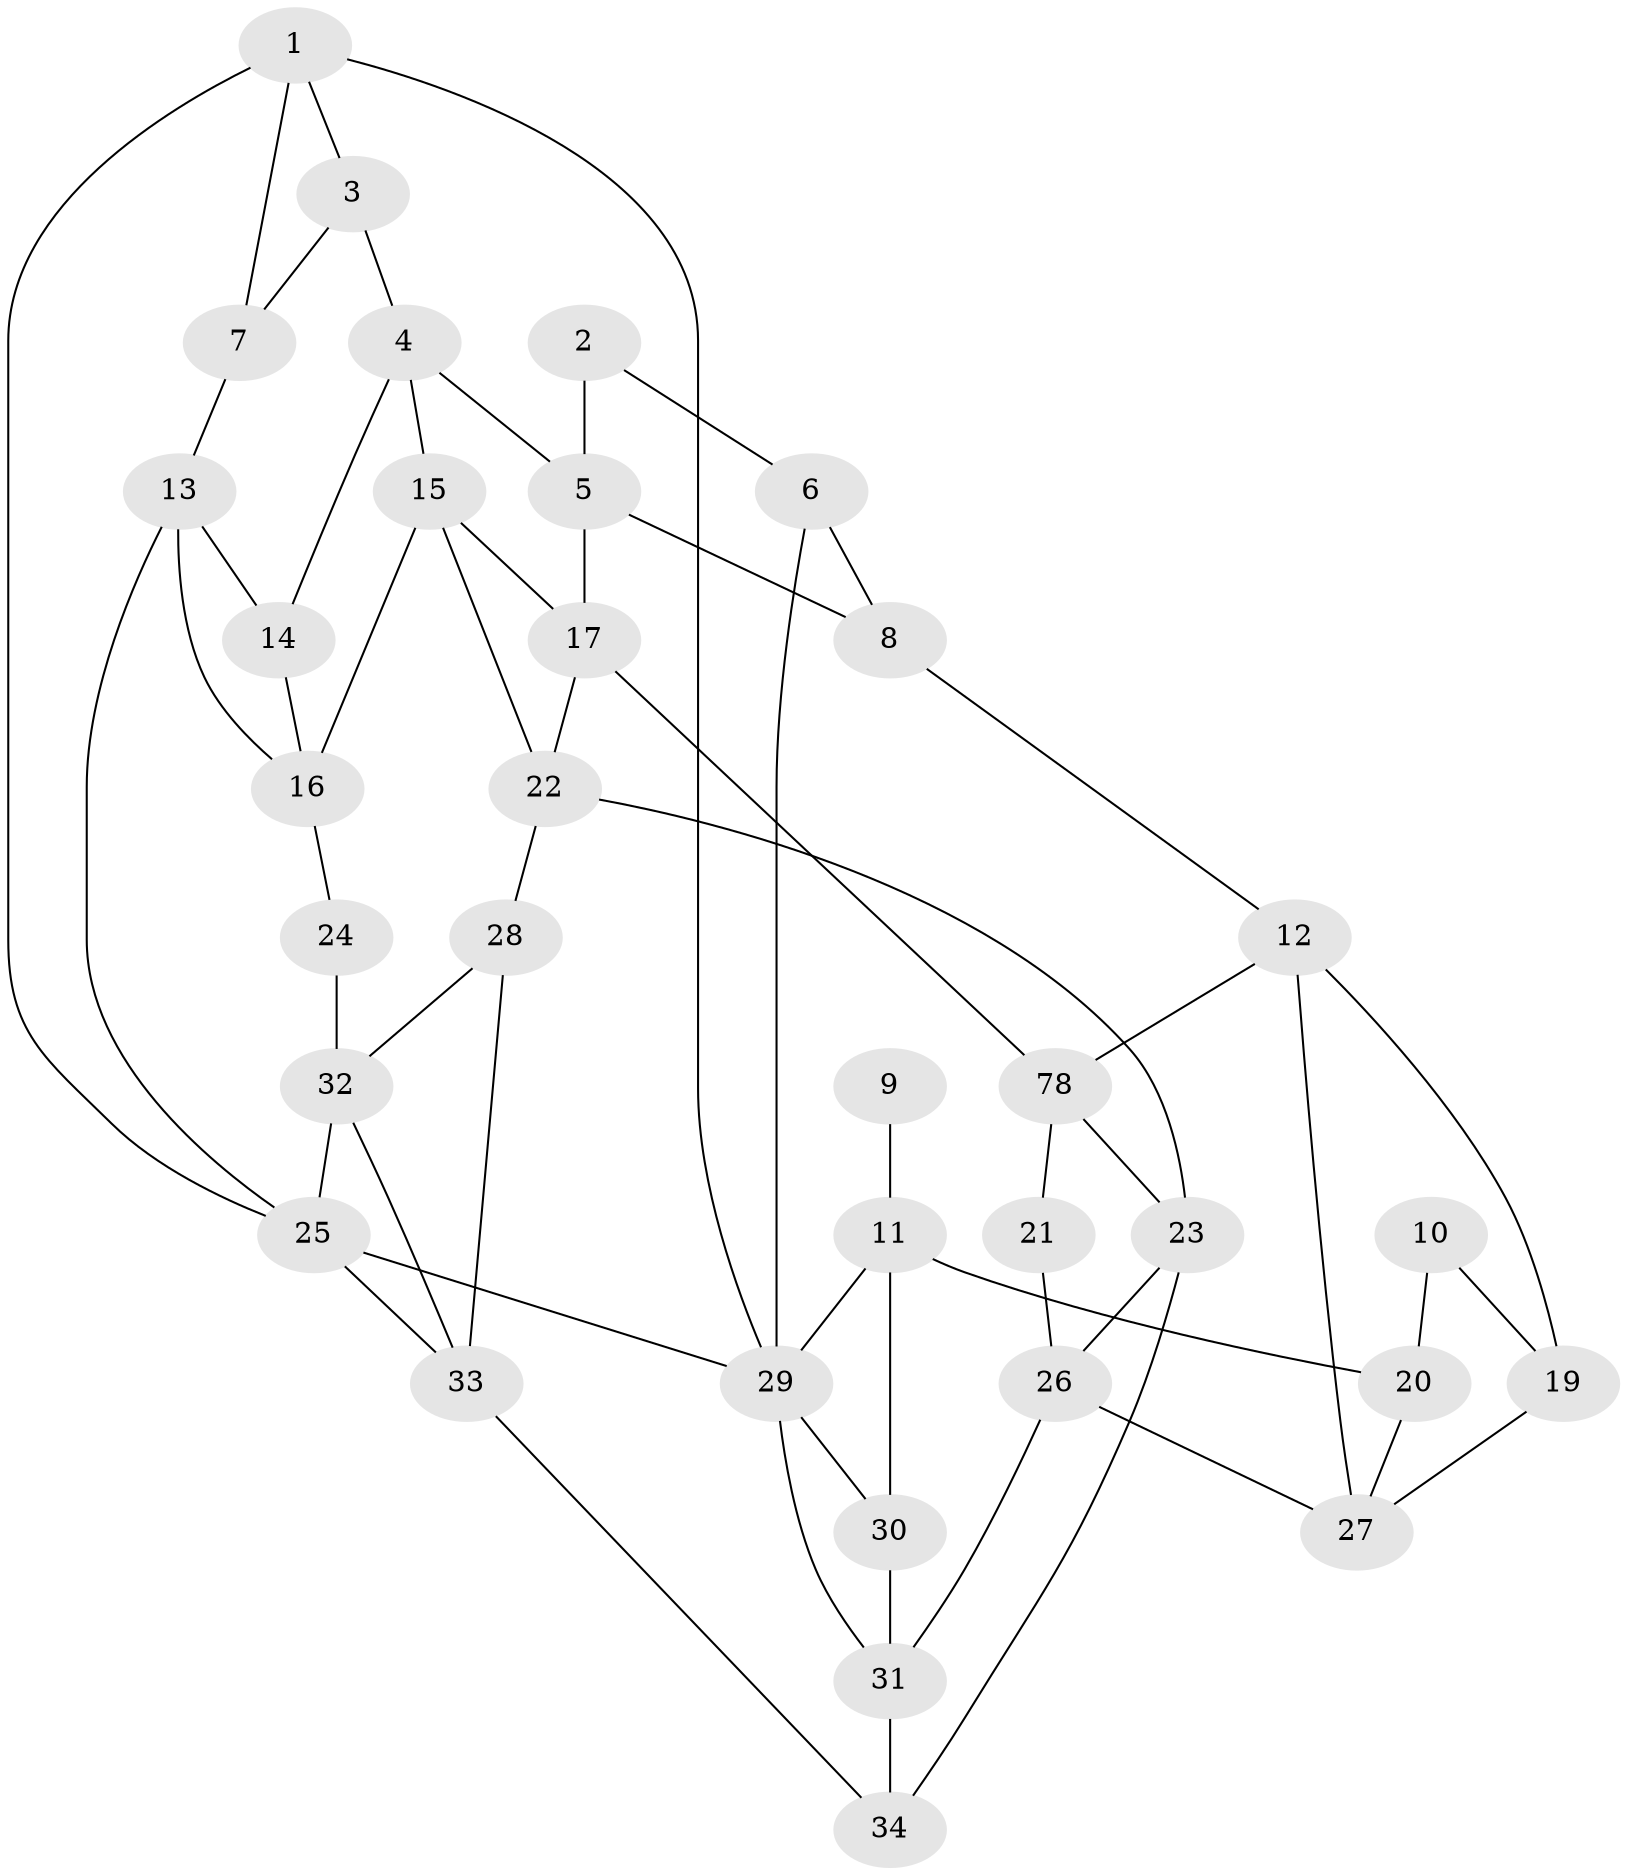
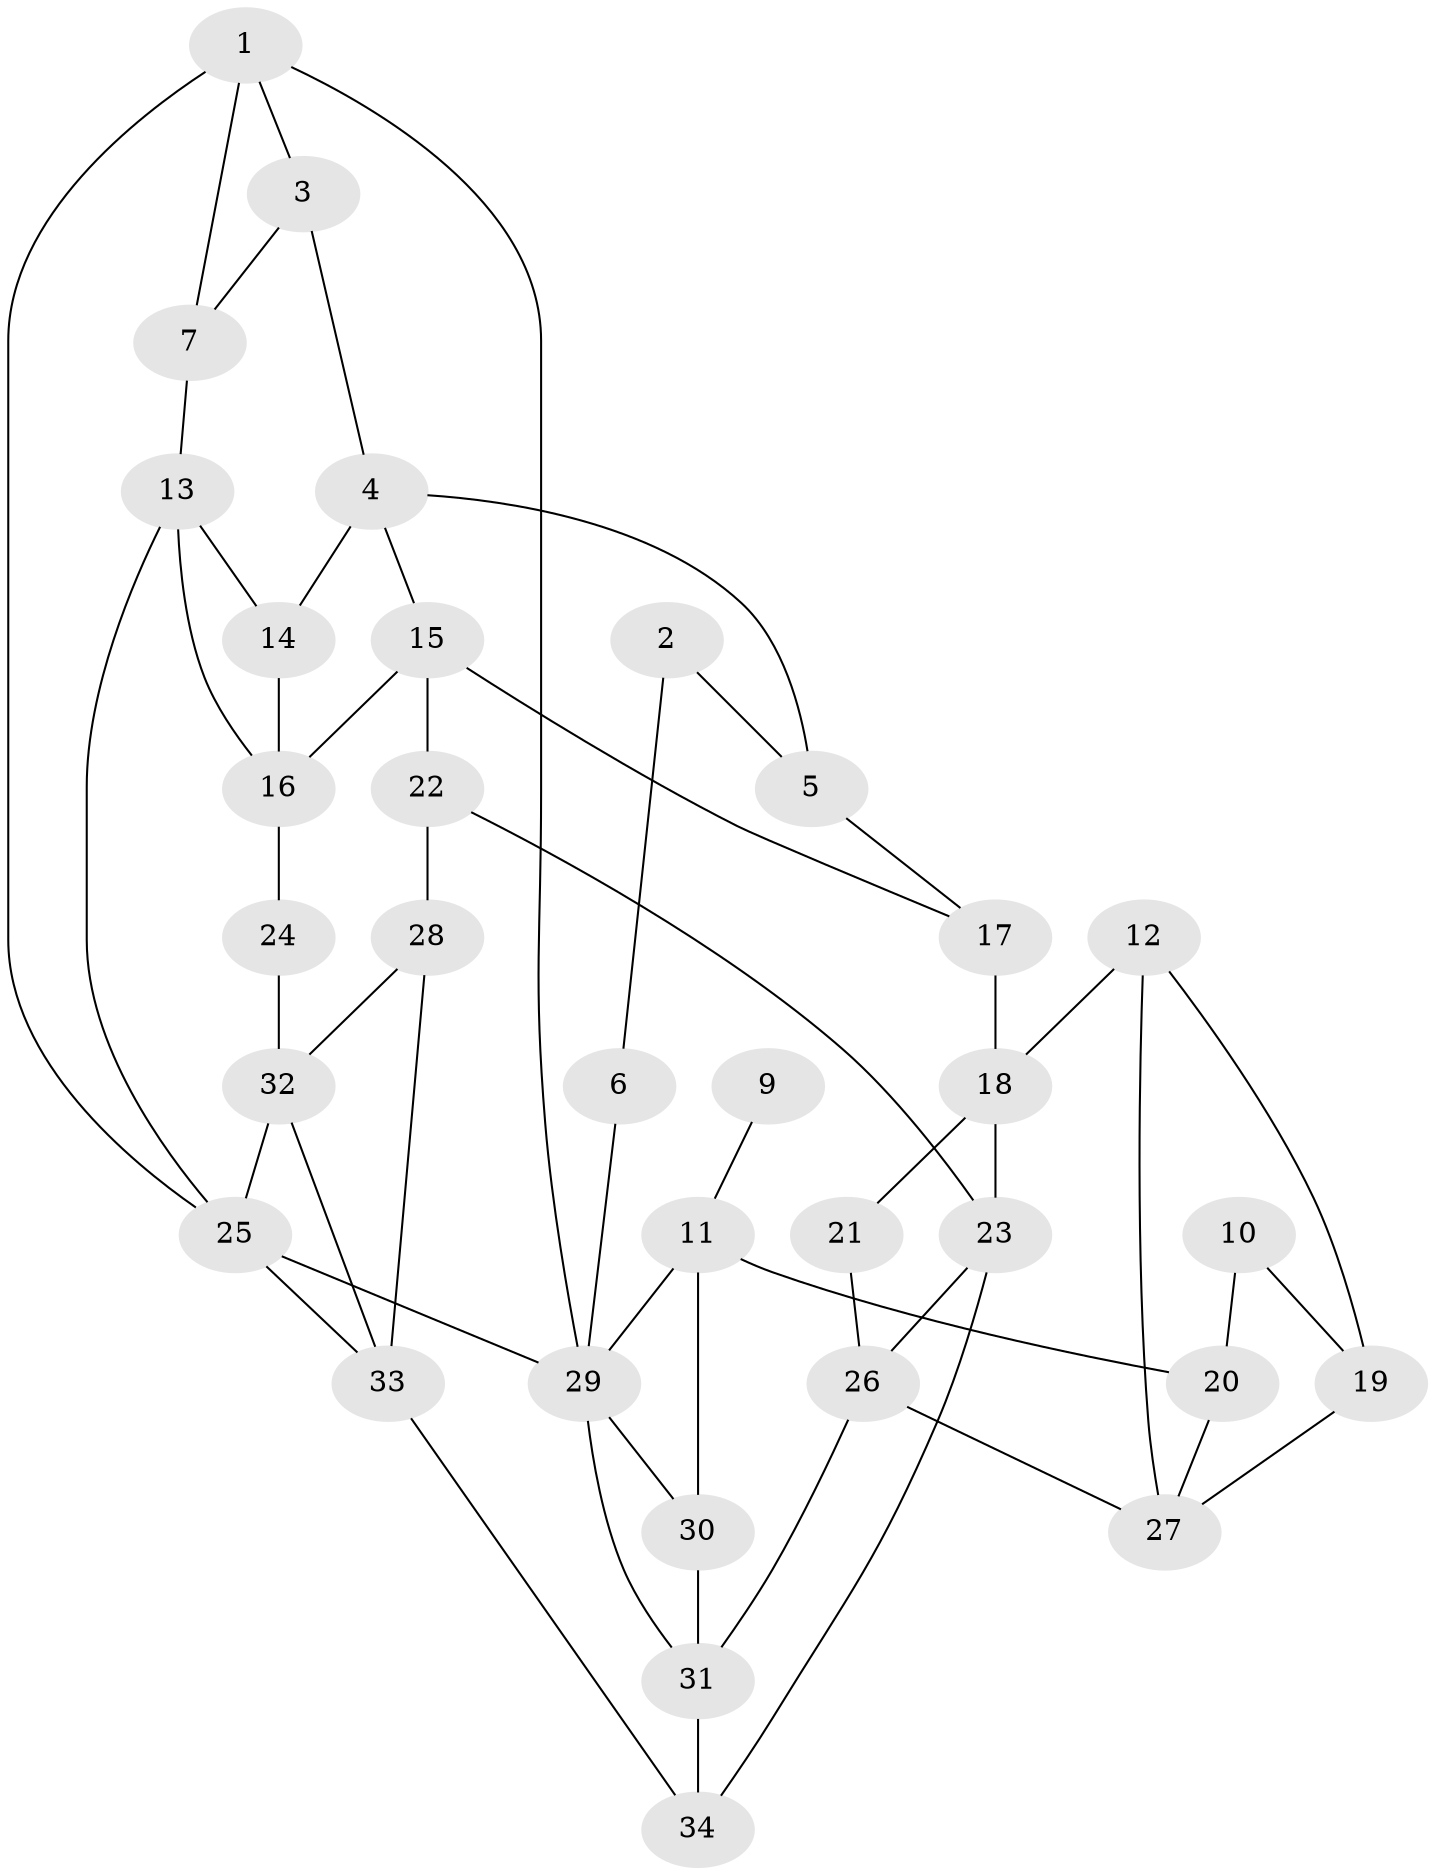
node "8": removed
edge "17" -- "22": removed
node "78": label "78" -> "18"
